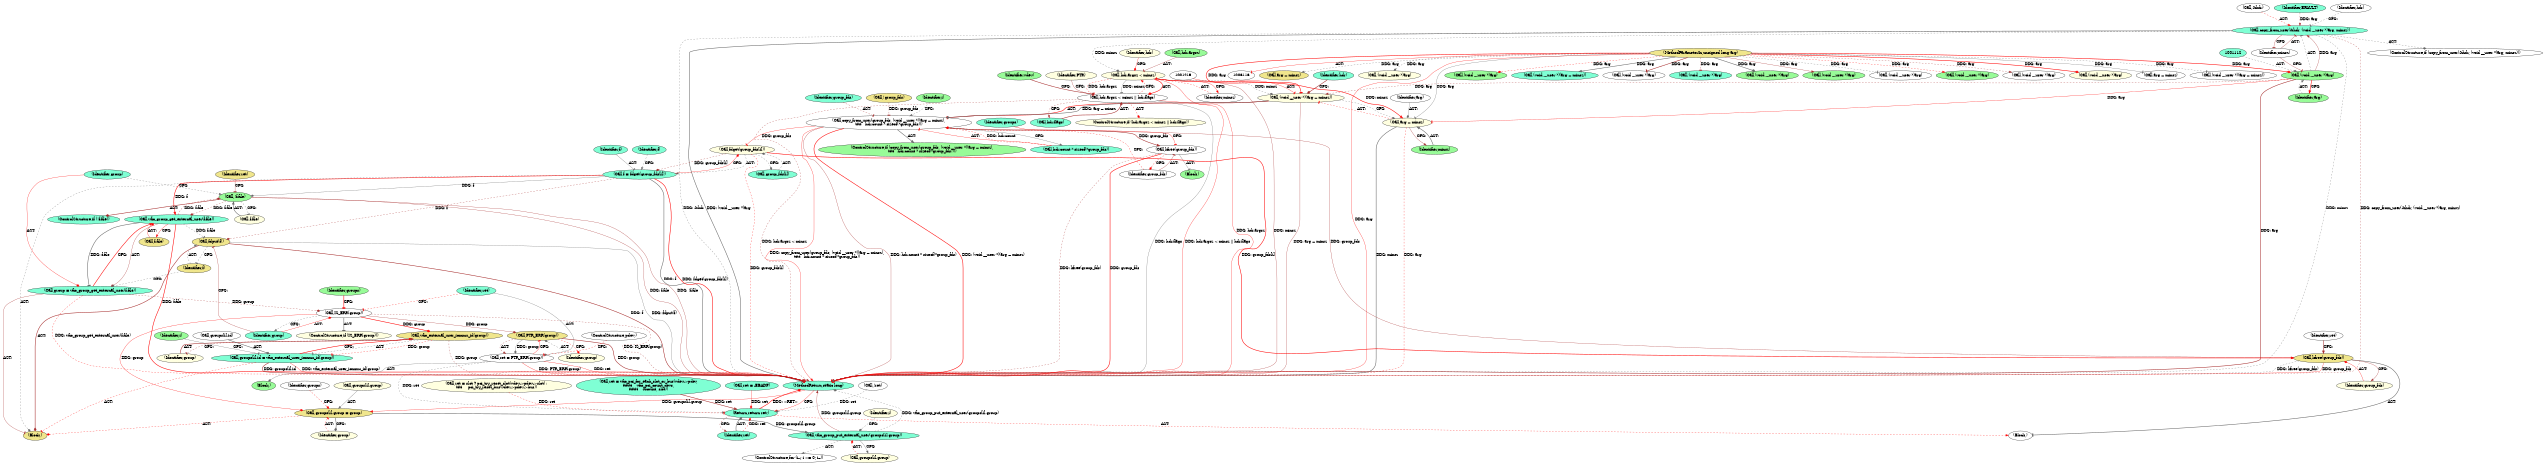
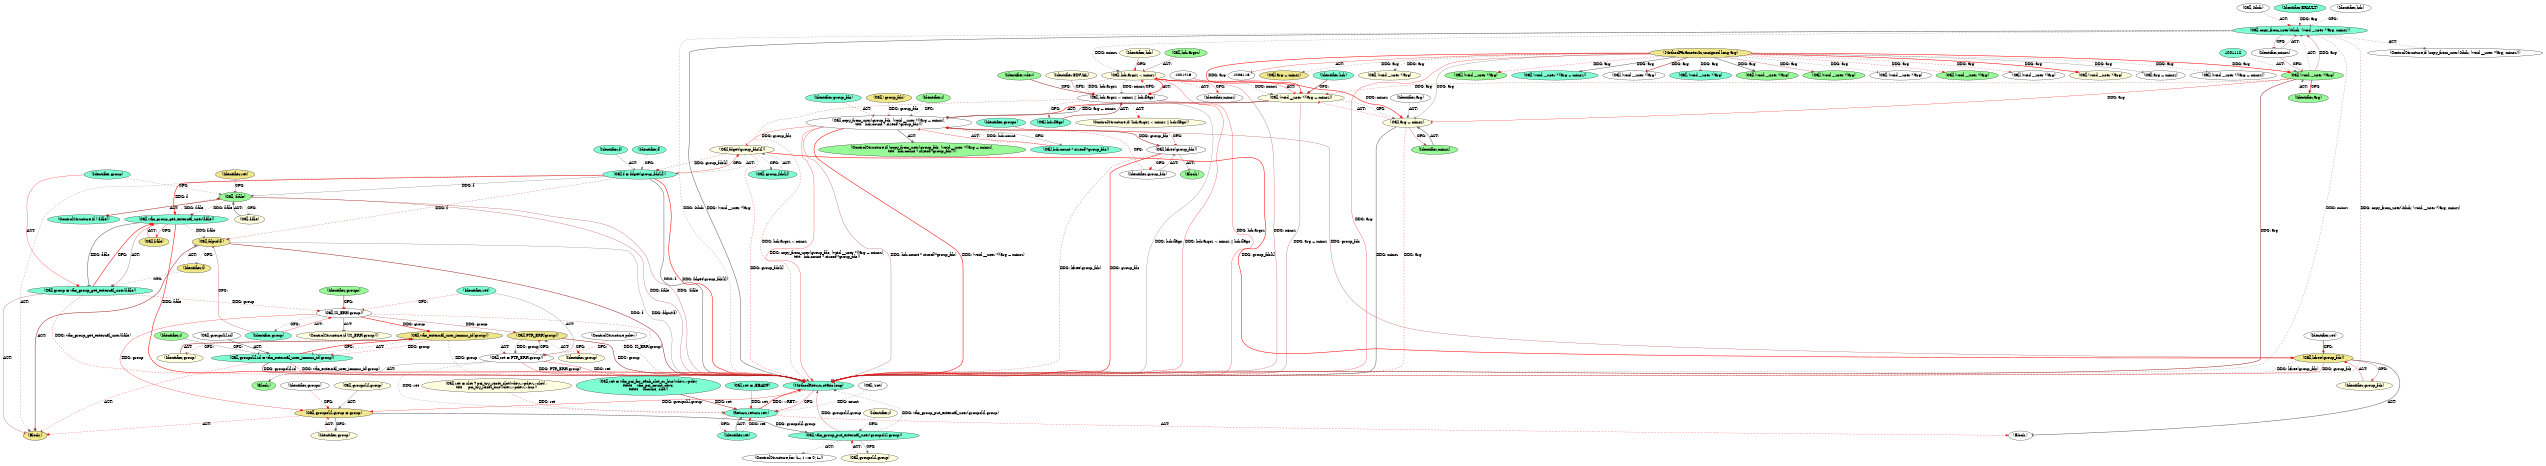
node "(Identifier,PTR)": label "(Identifier,PTR)" -> "(Identifier,EINVAL)"
edge "(Call,!ret)" -> "(Return,return ret;)": label "DDG: ret" -> "DDG: count"
